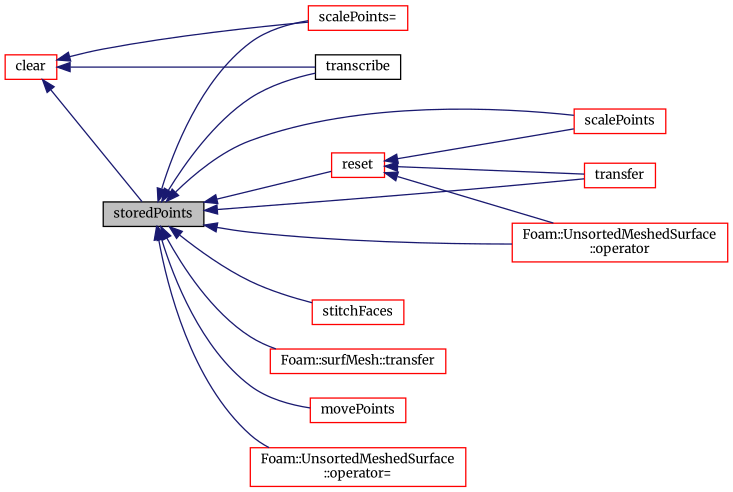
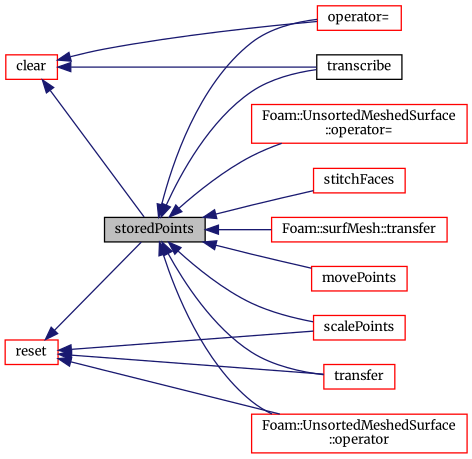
node "scalePoints=": label "scalePoints=" -> "operator="
edge "reset" -> "storedPoints": reversed
